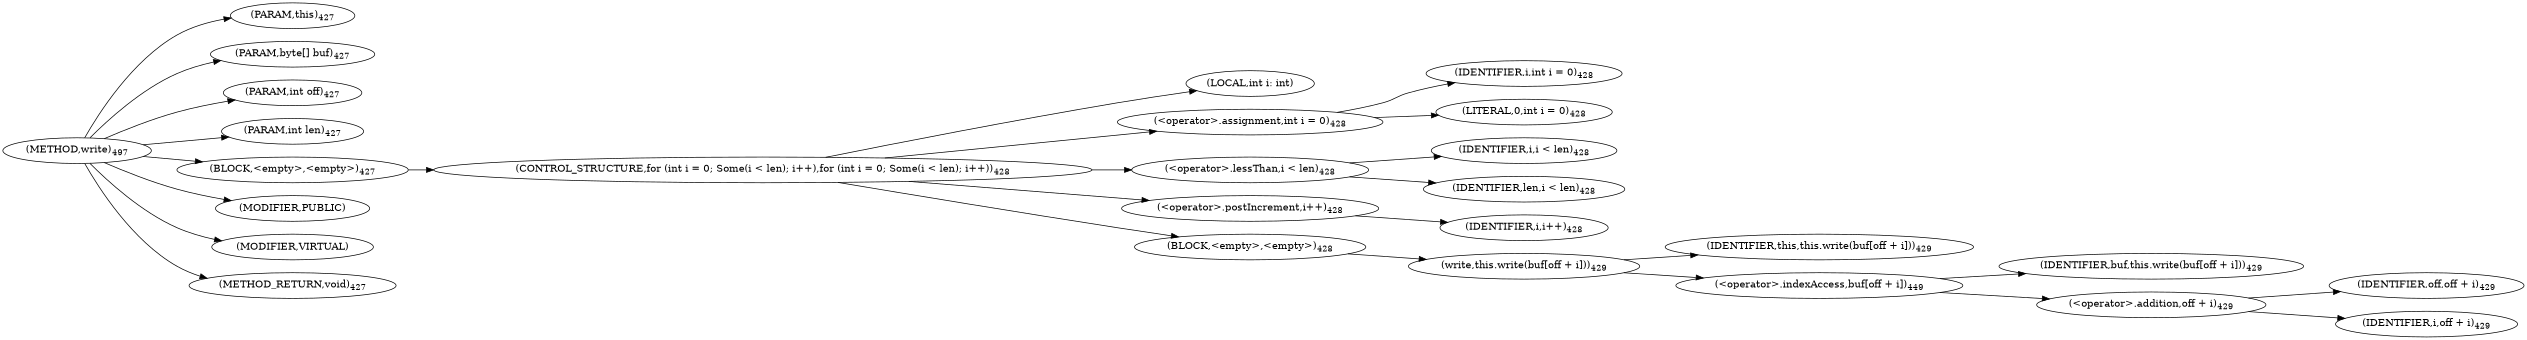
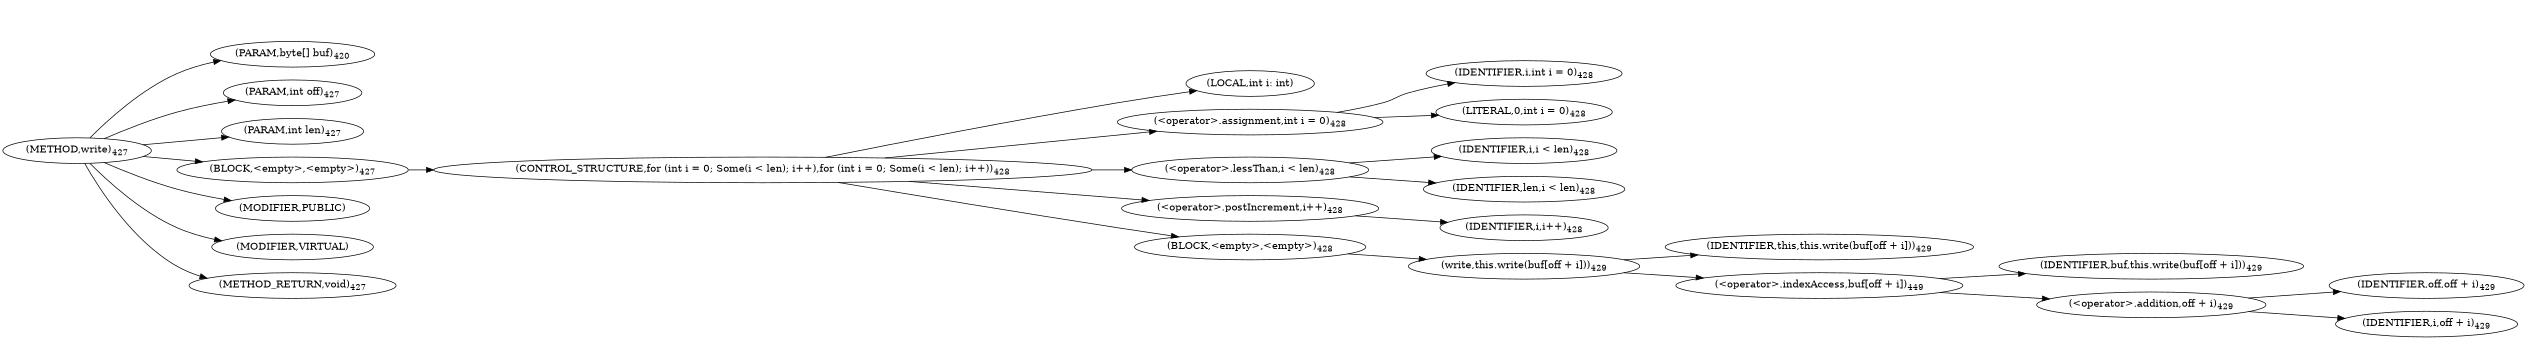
node "(PARAM,this)": removed
node "(PARAM,byte[] buf)": text "427" -> "420"
node "(METHOD,write)": text "497" -> "427"
